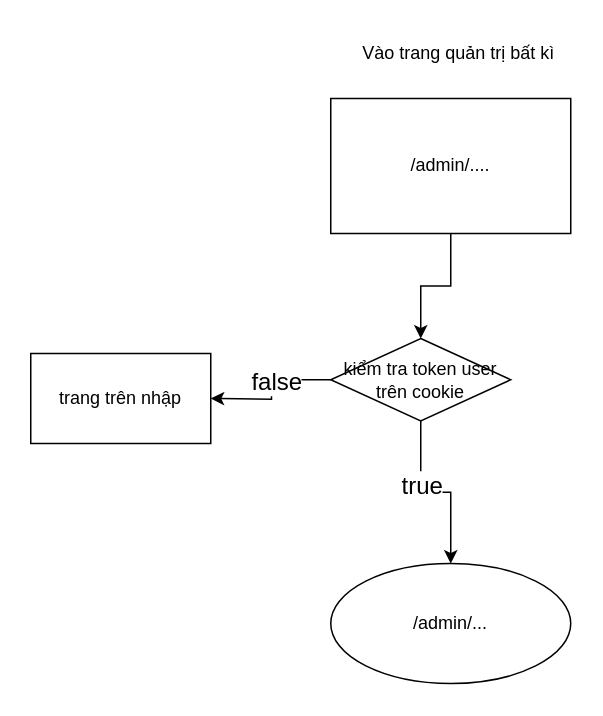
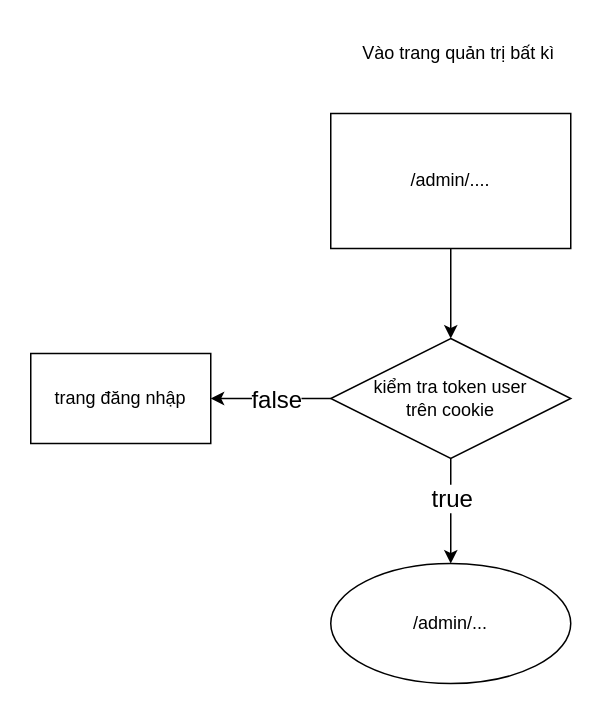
node "/admin/....": moved (451, 166) -> (451, 181)
node "kiểm tra token user trên cookie": size 180x83 -> 240x120
node "trang trên nhập": label "trang trên nhập" -> "trang đăng nhập"
